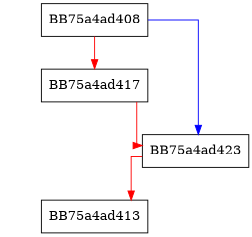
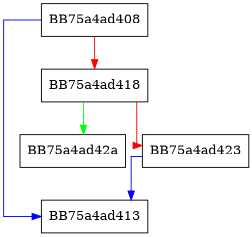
edge "BB75a4ad408" -> "BB75a4ad423": now "BB75a4ad408" -> "BB75a4ad413"
node "BB75a4ad417": label "BB75a4ad417" -> "BB75a4ad418"
node "BB75a4ad42a": added
edge "BB75a4ad423" -> "BB75a4ad413": color red -> blue
